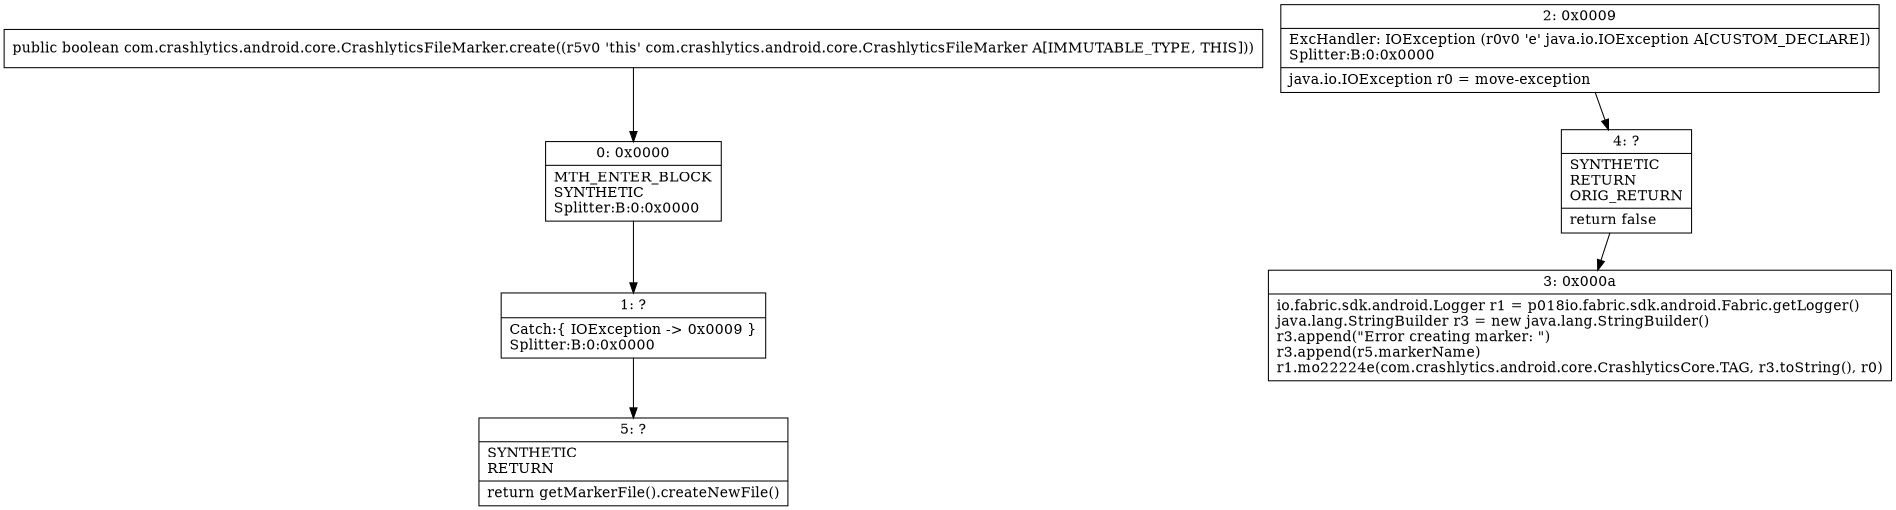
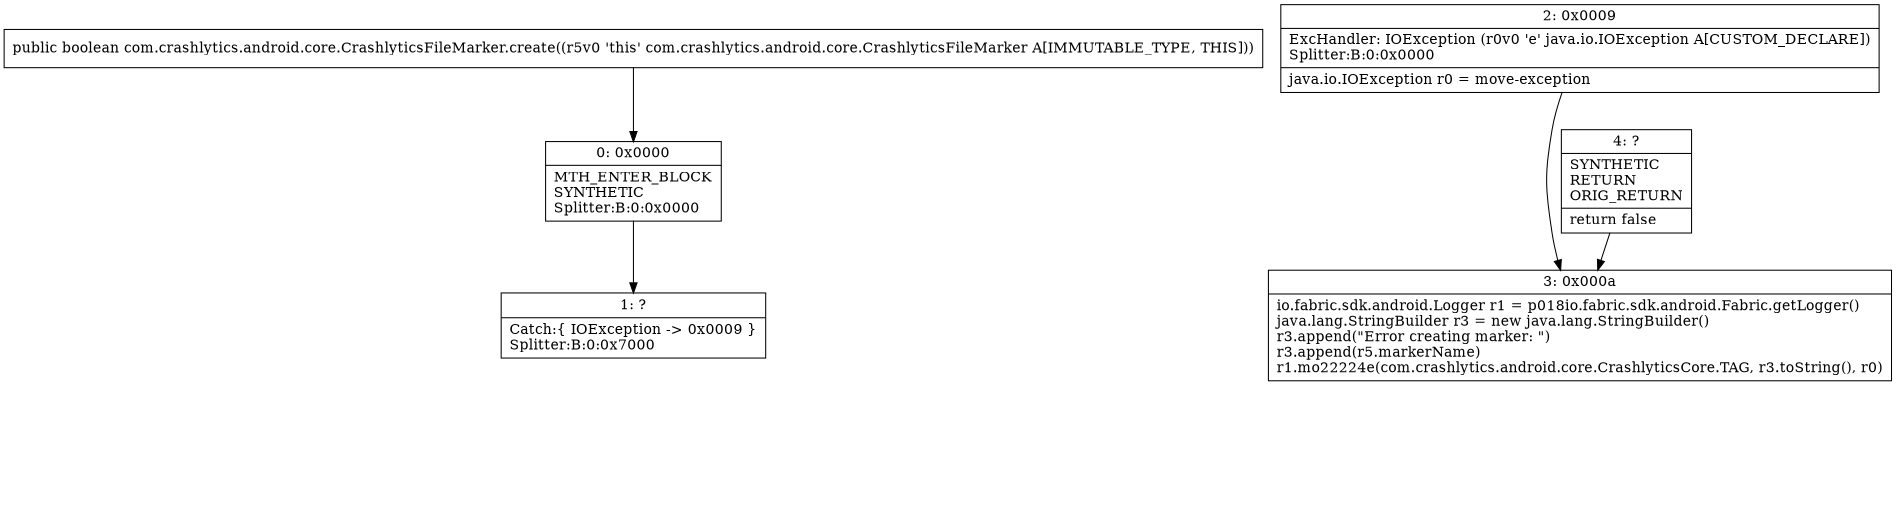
edge "2: 0x0009" -> "4: ?": now "2: 0x0009" -> "3: 0x000a"
node "1: ?": text "Splitter:B:0:0x0000" -> "Splitter:B:0:0x7000"
node "5: ?": removed
